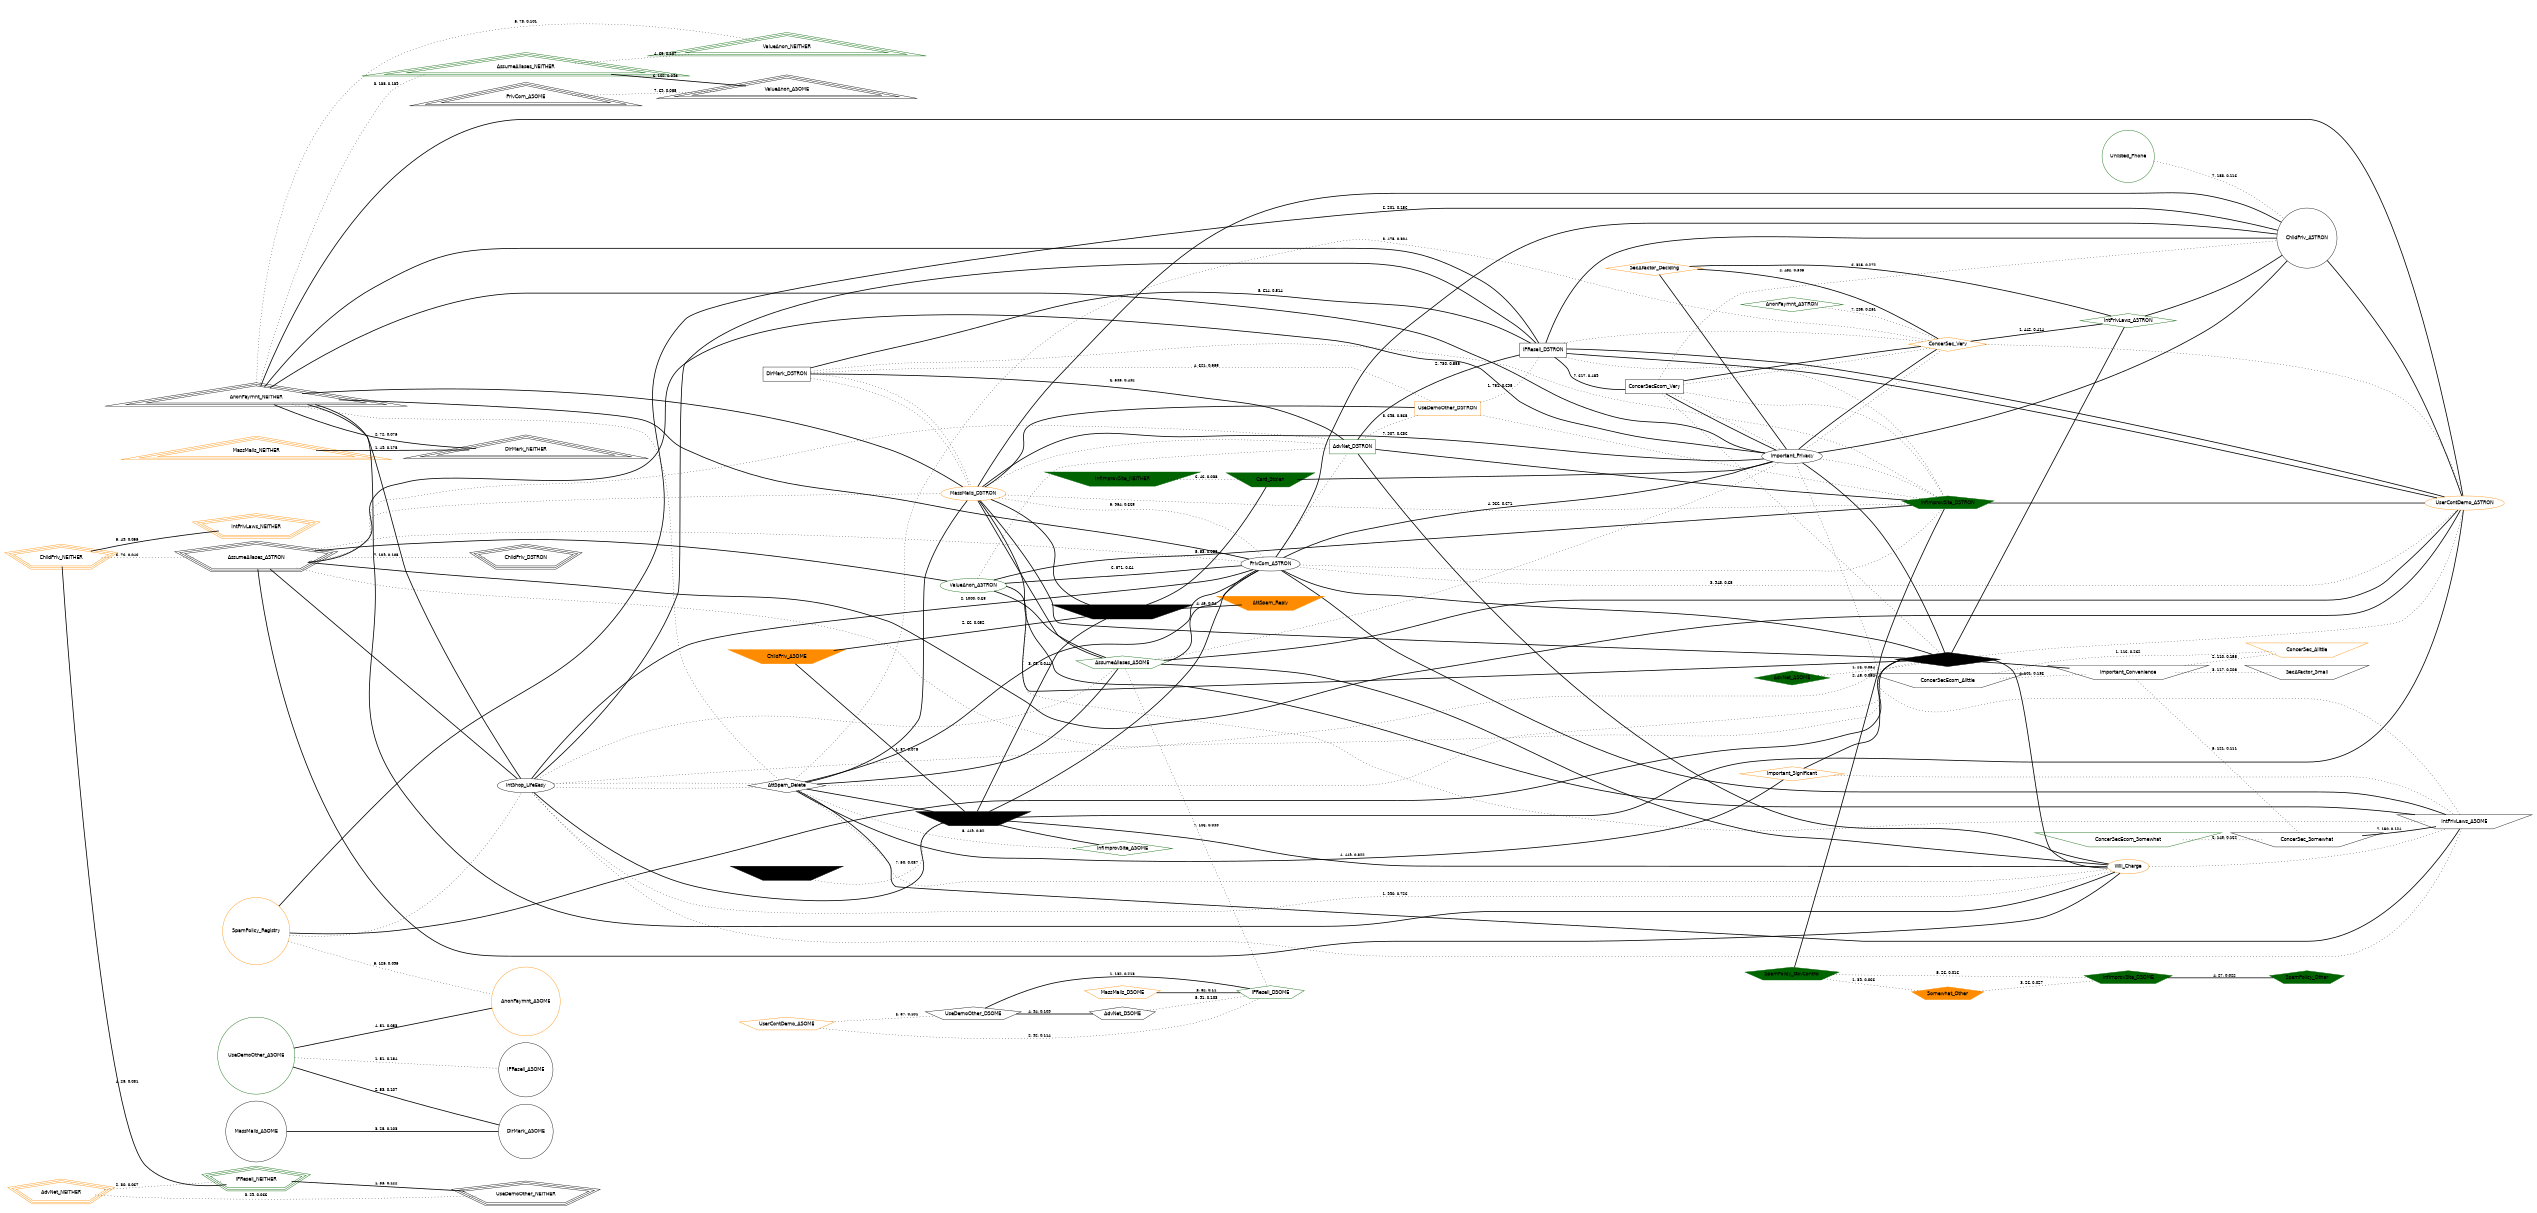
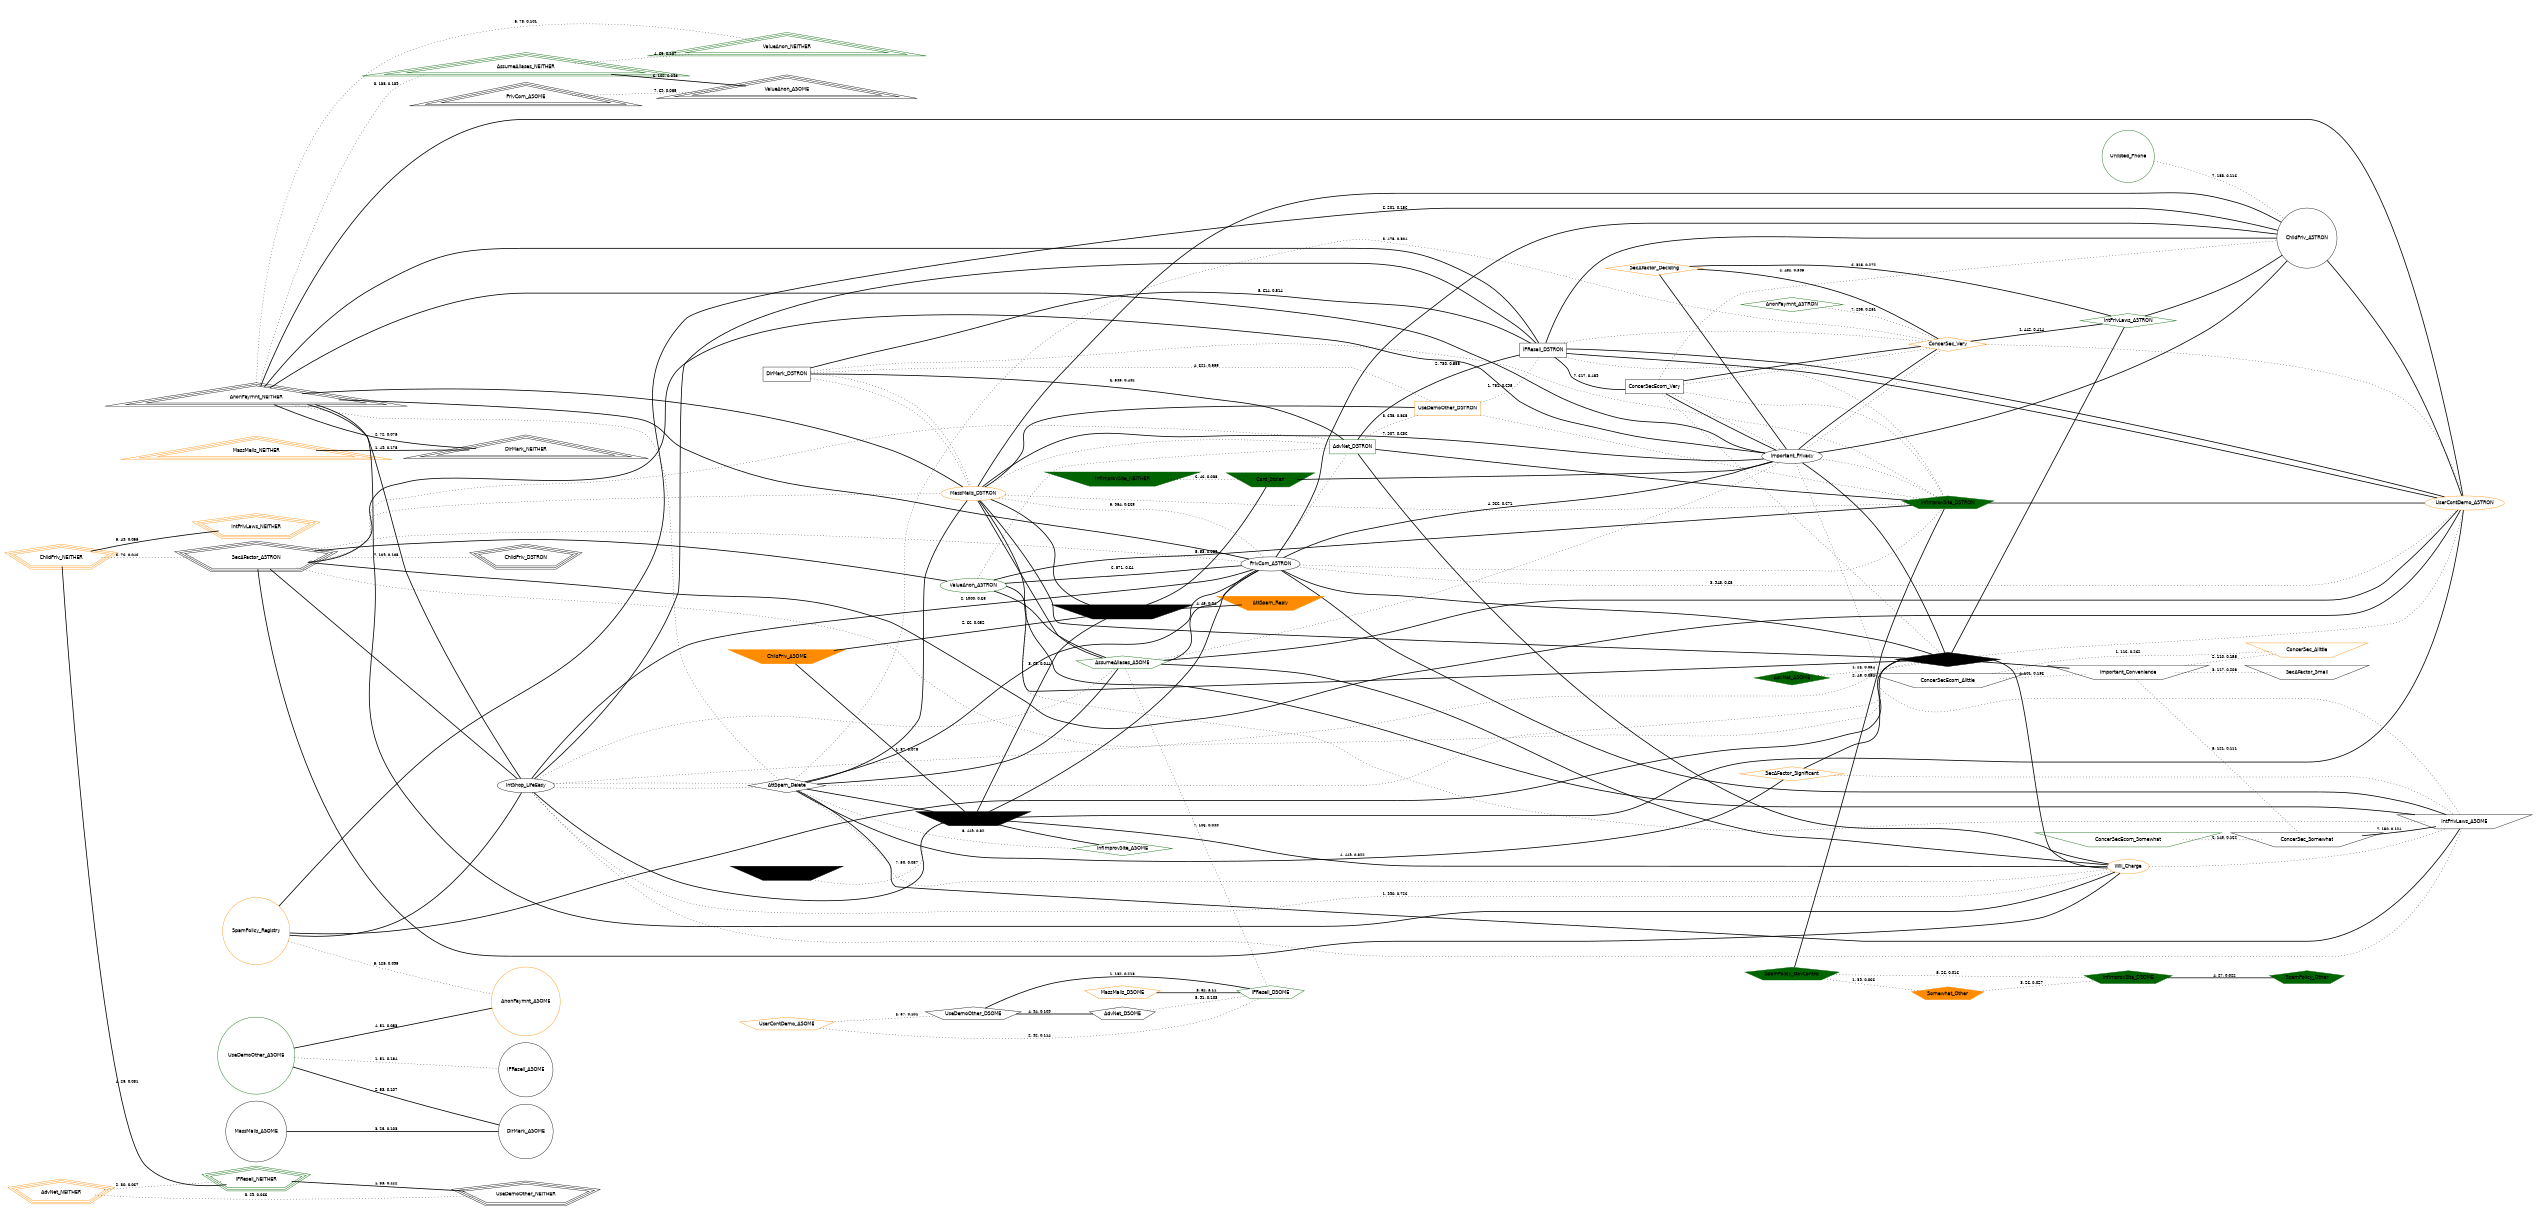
node "AssumeAliases_ASTRON": label "AssumeAliases_ASTRON" -> "SecAFactor_ASTRON"
node "Important_Significant": label "Important_Significant" -> "SecAFactor_Significant"
edge "IntShop_LifeEasy" -- "SpamPolicy_Registry": style dotted -> bold
edge "MassMails_DSOME" -- "IPResell_DSOME": label "3, 82, 0.11" -> "3, 82, 3.11"
